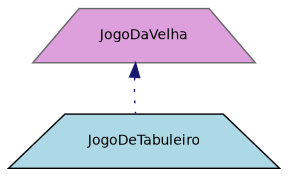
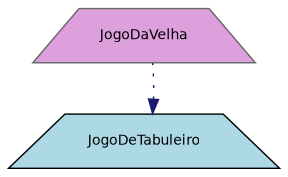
edge "JogoDeTabuleiro" -> "JogoDaVelha": reversed
